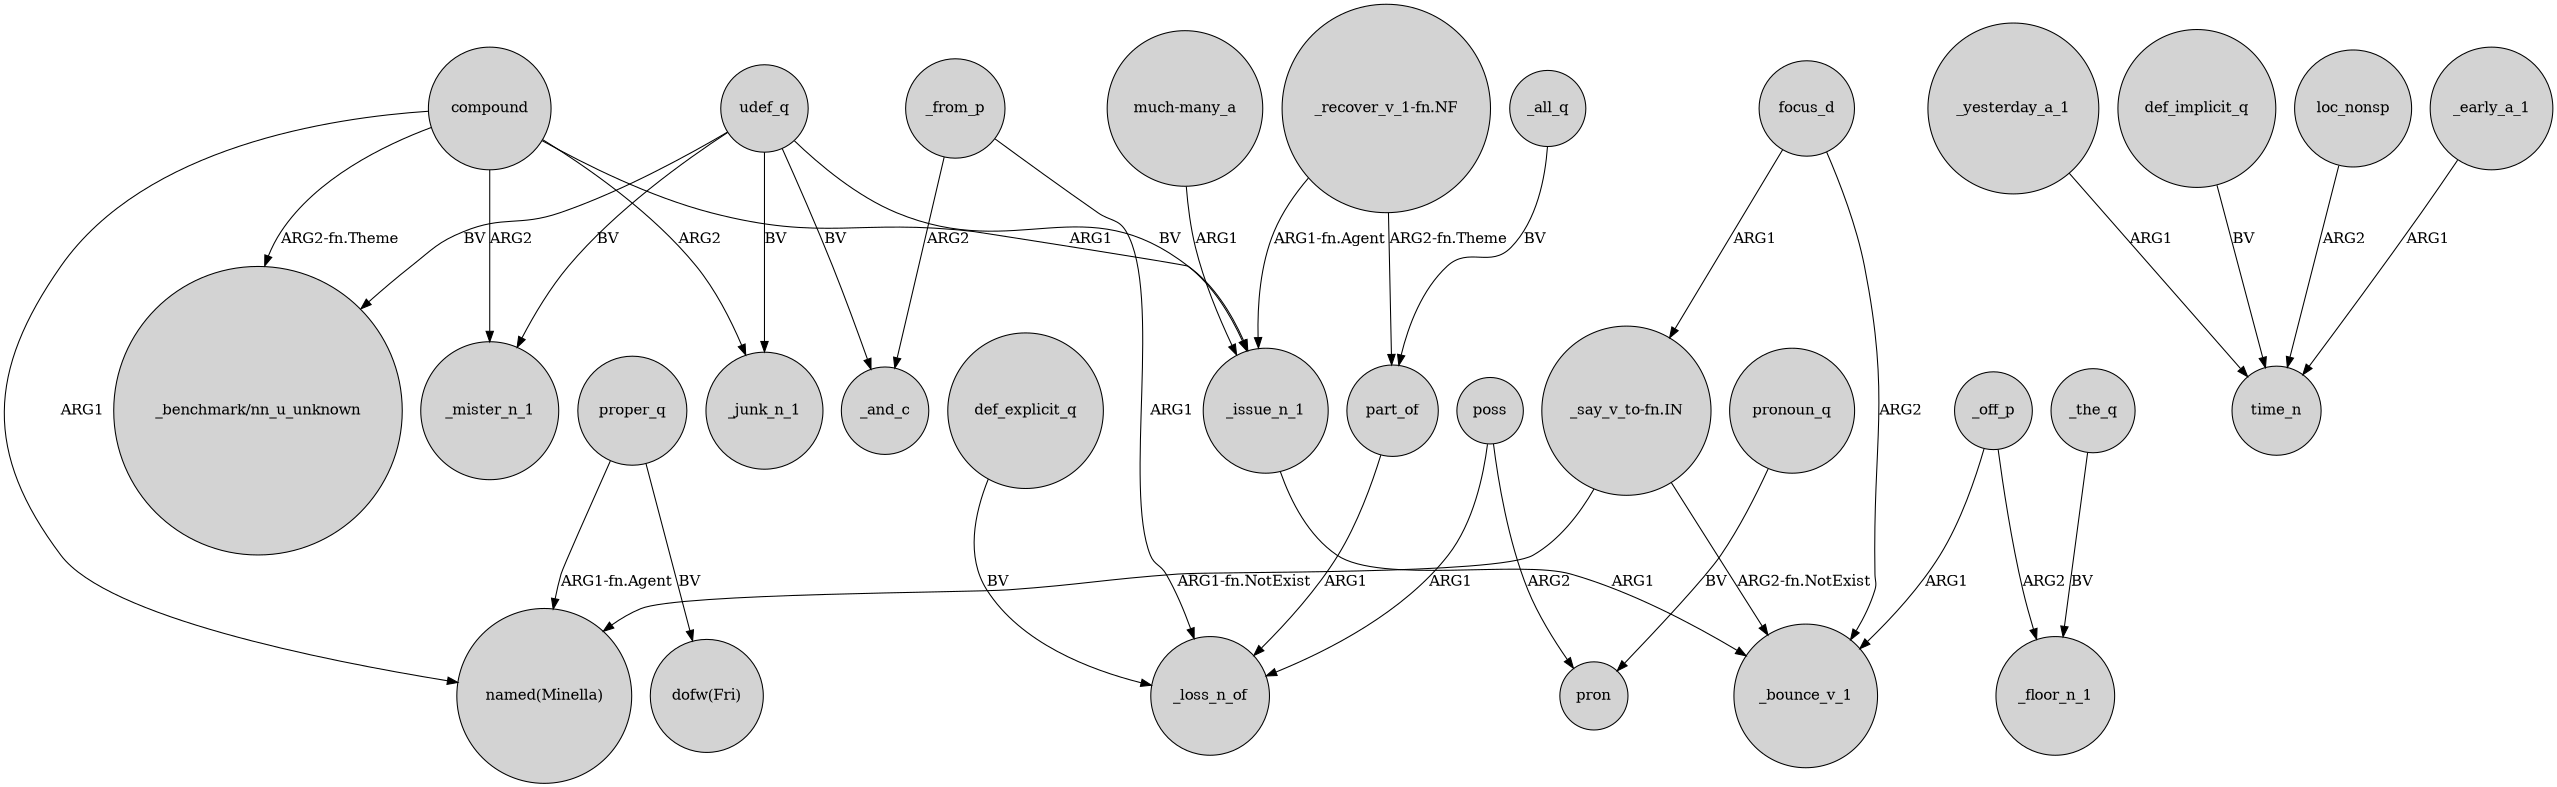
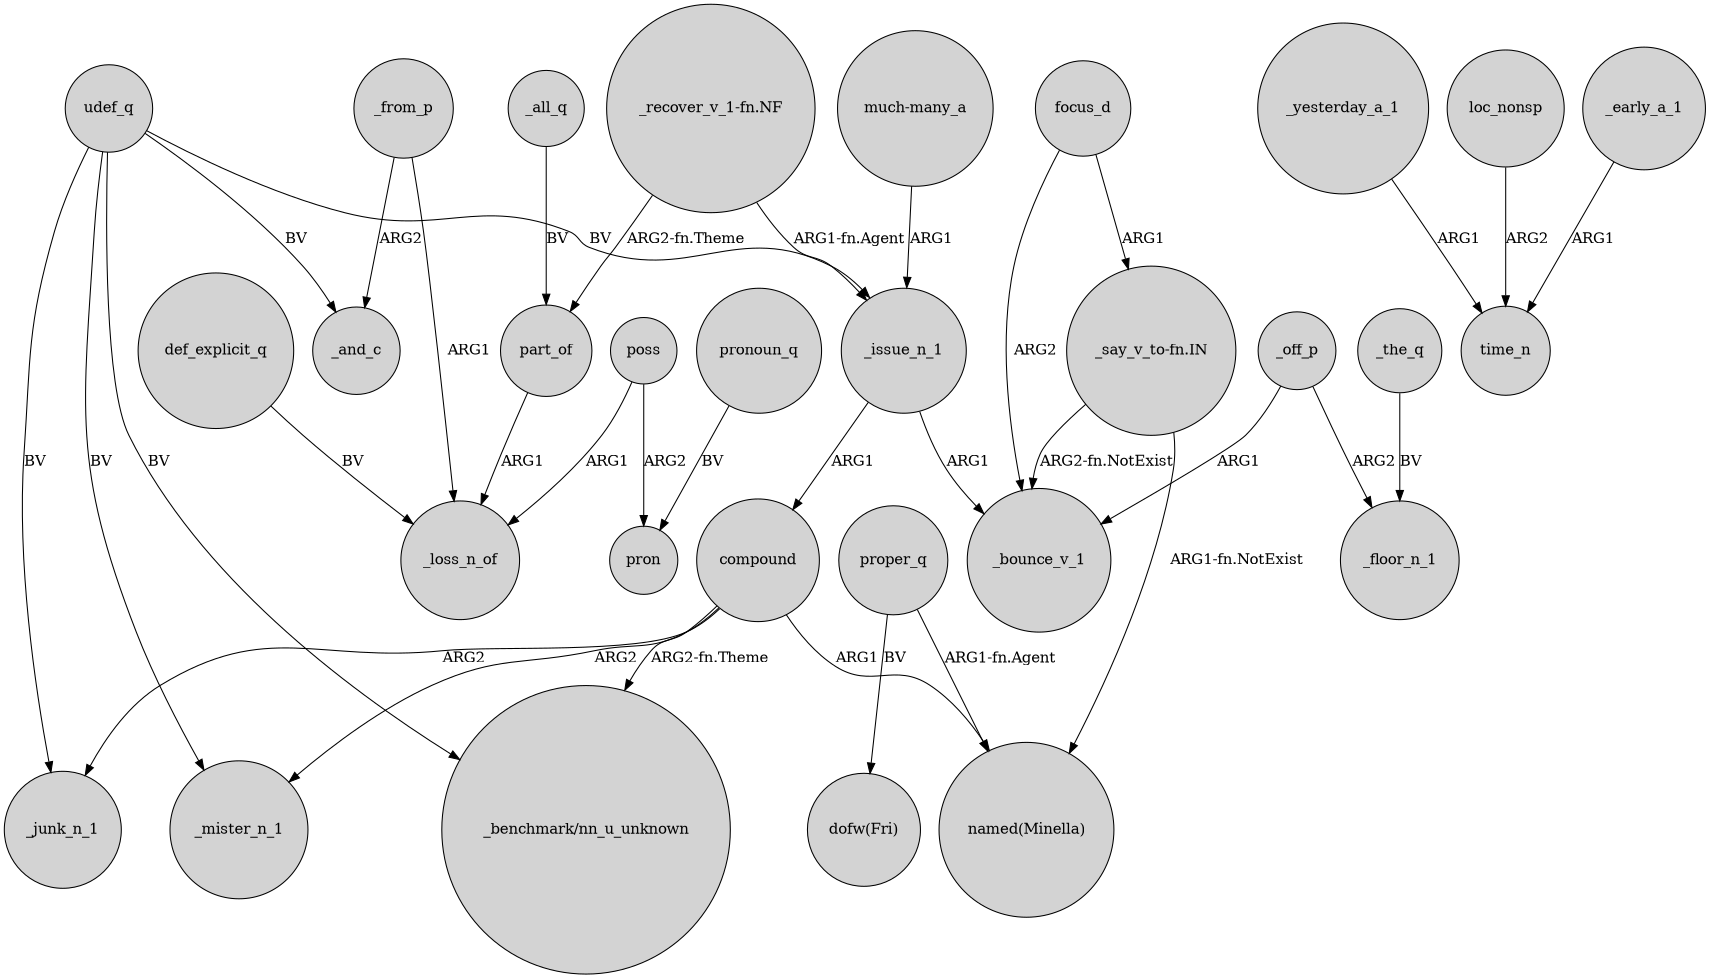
node "def_implicit_q": removed
edge "compound" -> "_issue_n_1": reversed
